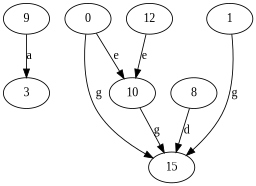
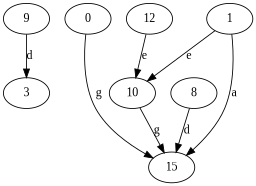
edge "0" -> "10": now "1" -> "10"
edge "9" -> "3": label "a" -> "d"
edge "1" -> "15": label "g" -> "a"
